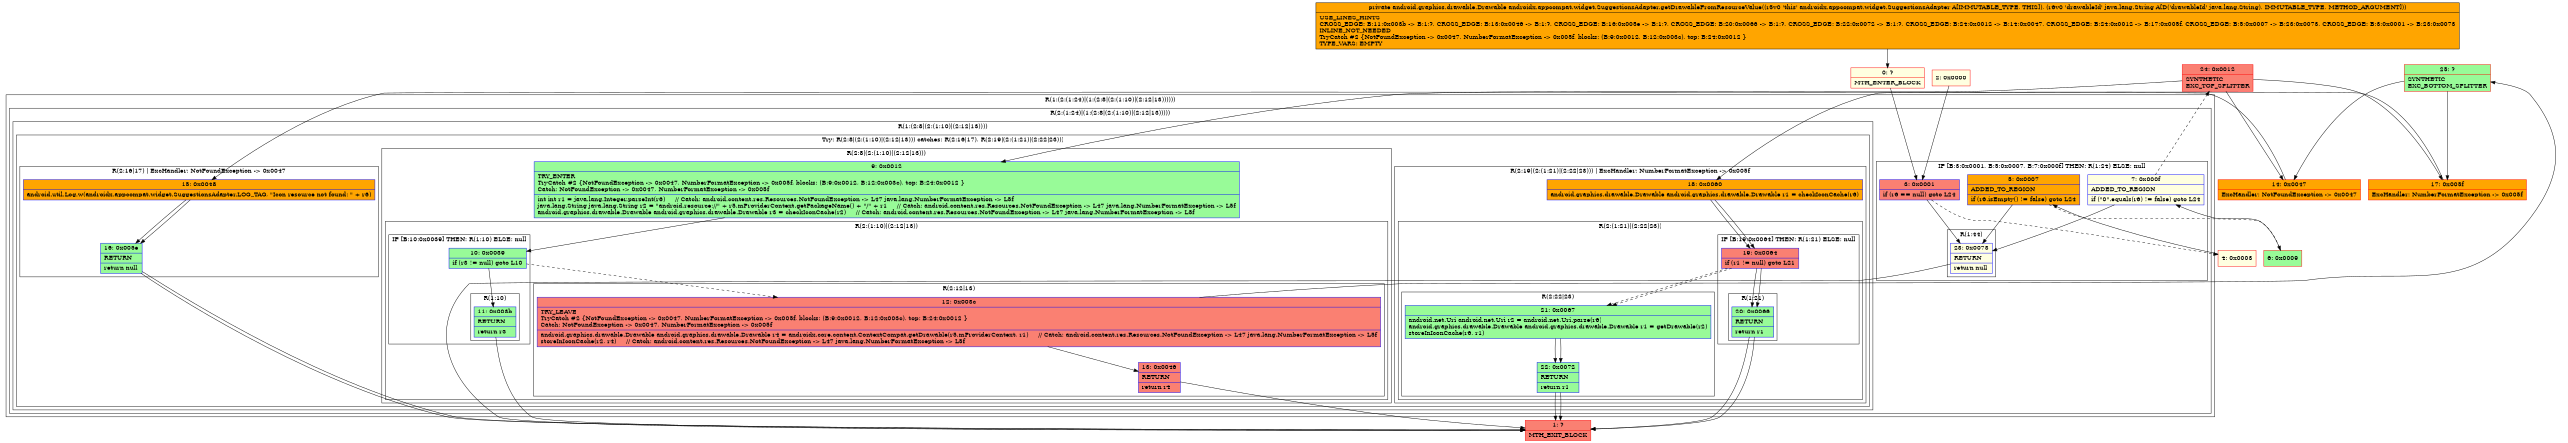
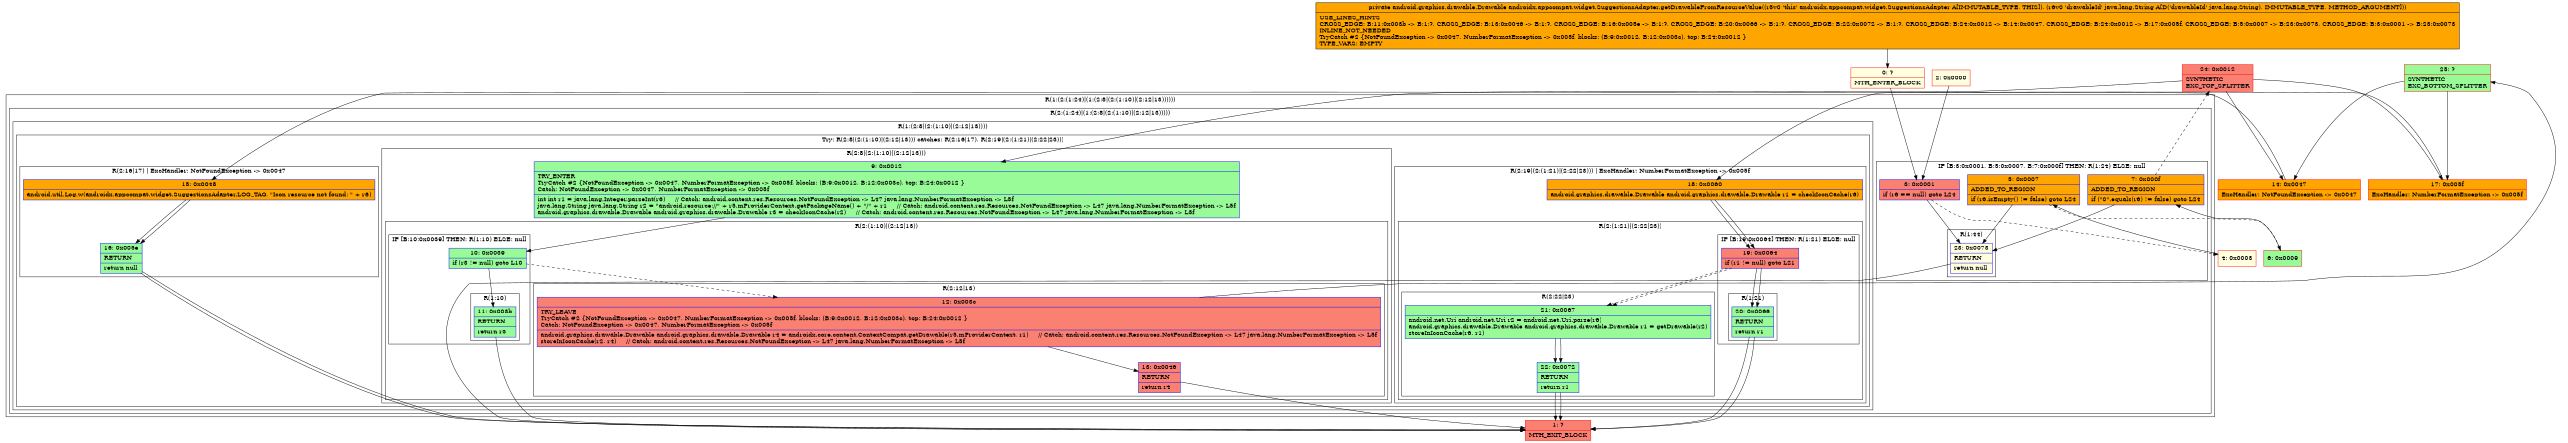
node "7: 0x000f": fillcolor lightyellow -> orange
